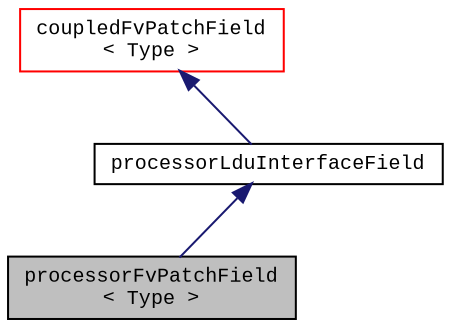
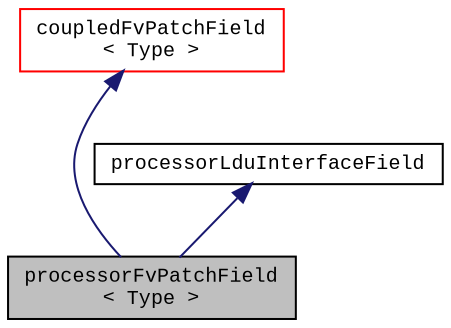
edge "processorLduInterfaceField" -> "coupledFvPatchField < Type >": now "processorFvPatchField < Type >" -> "coupledFvPatchField < Type >"
